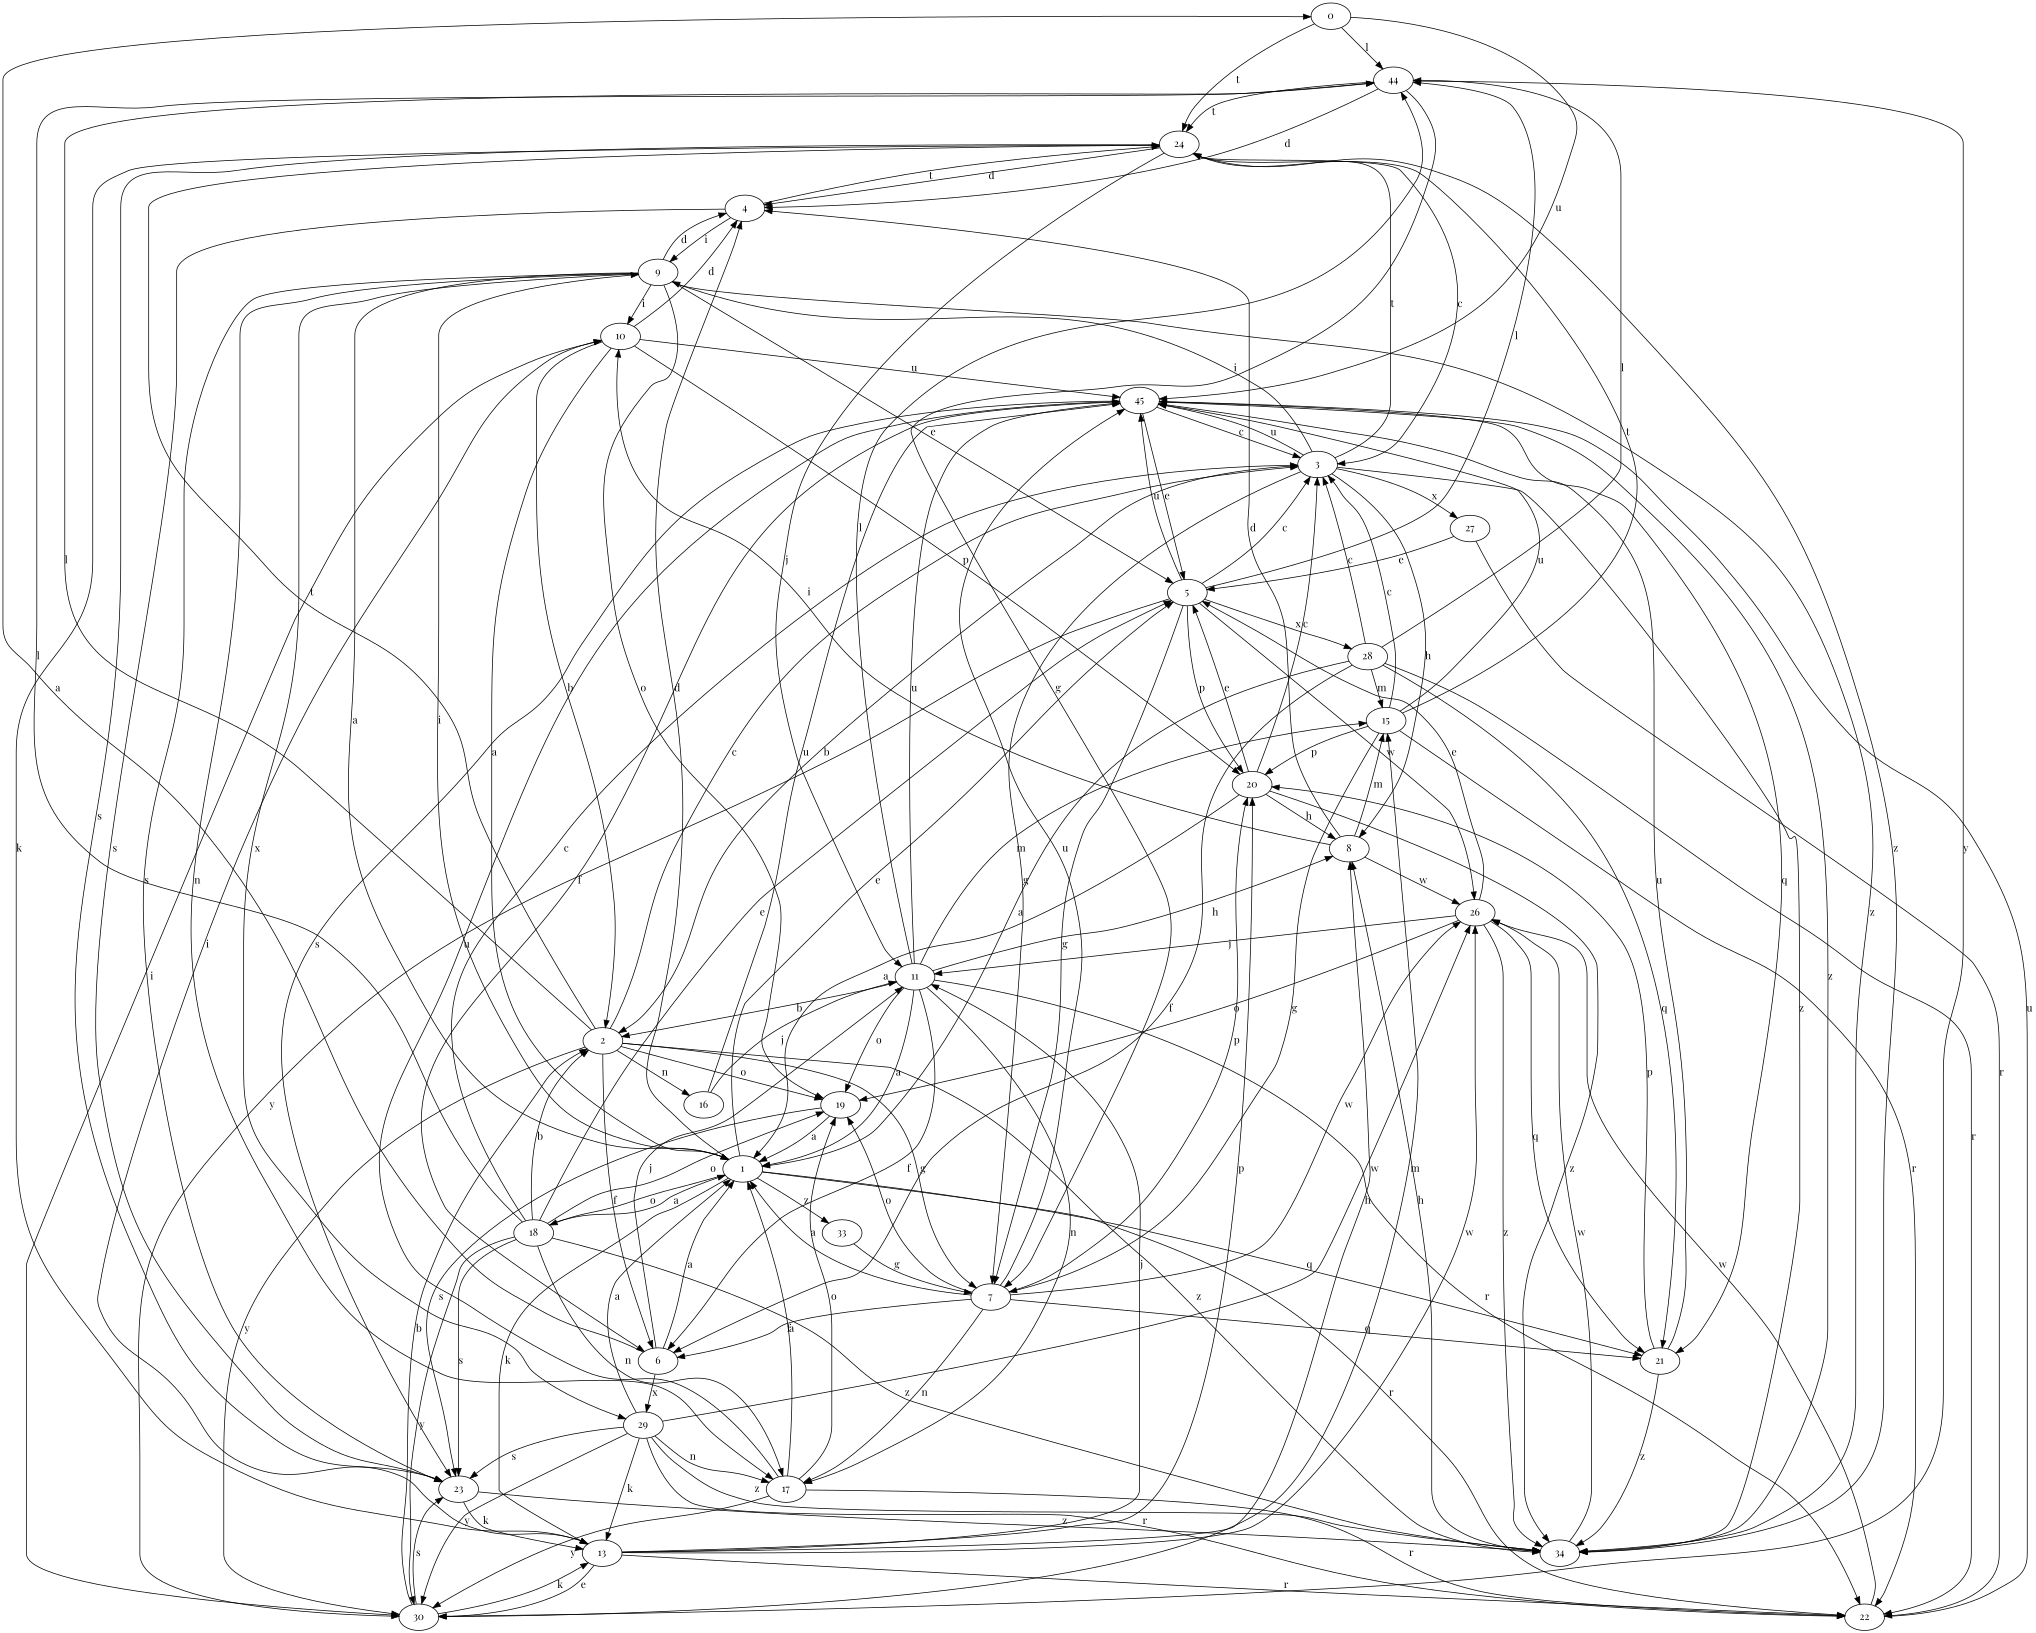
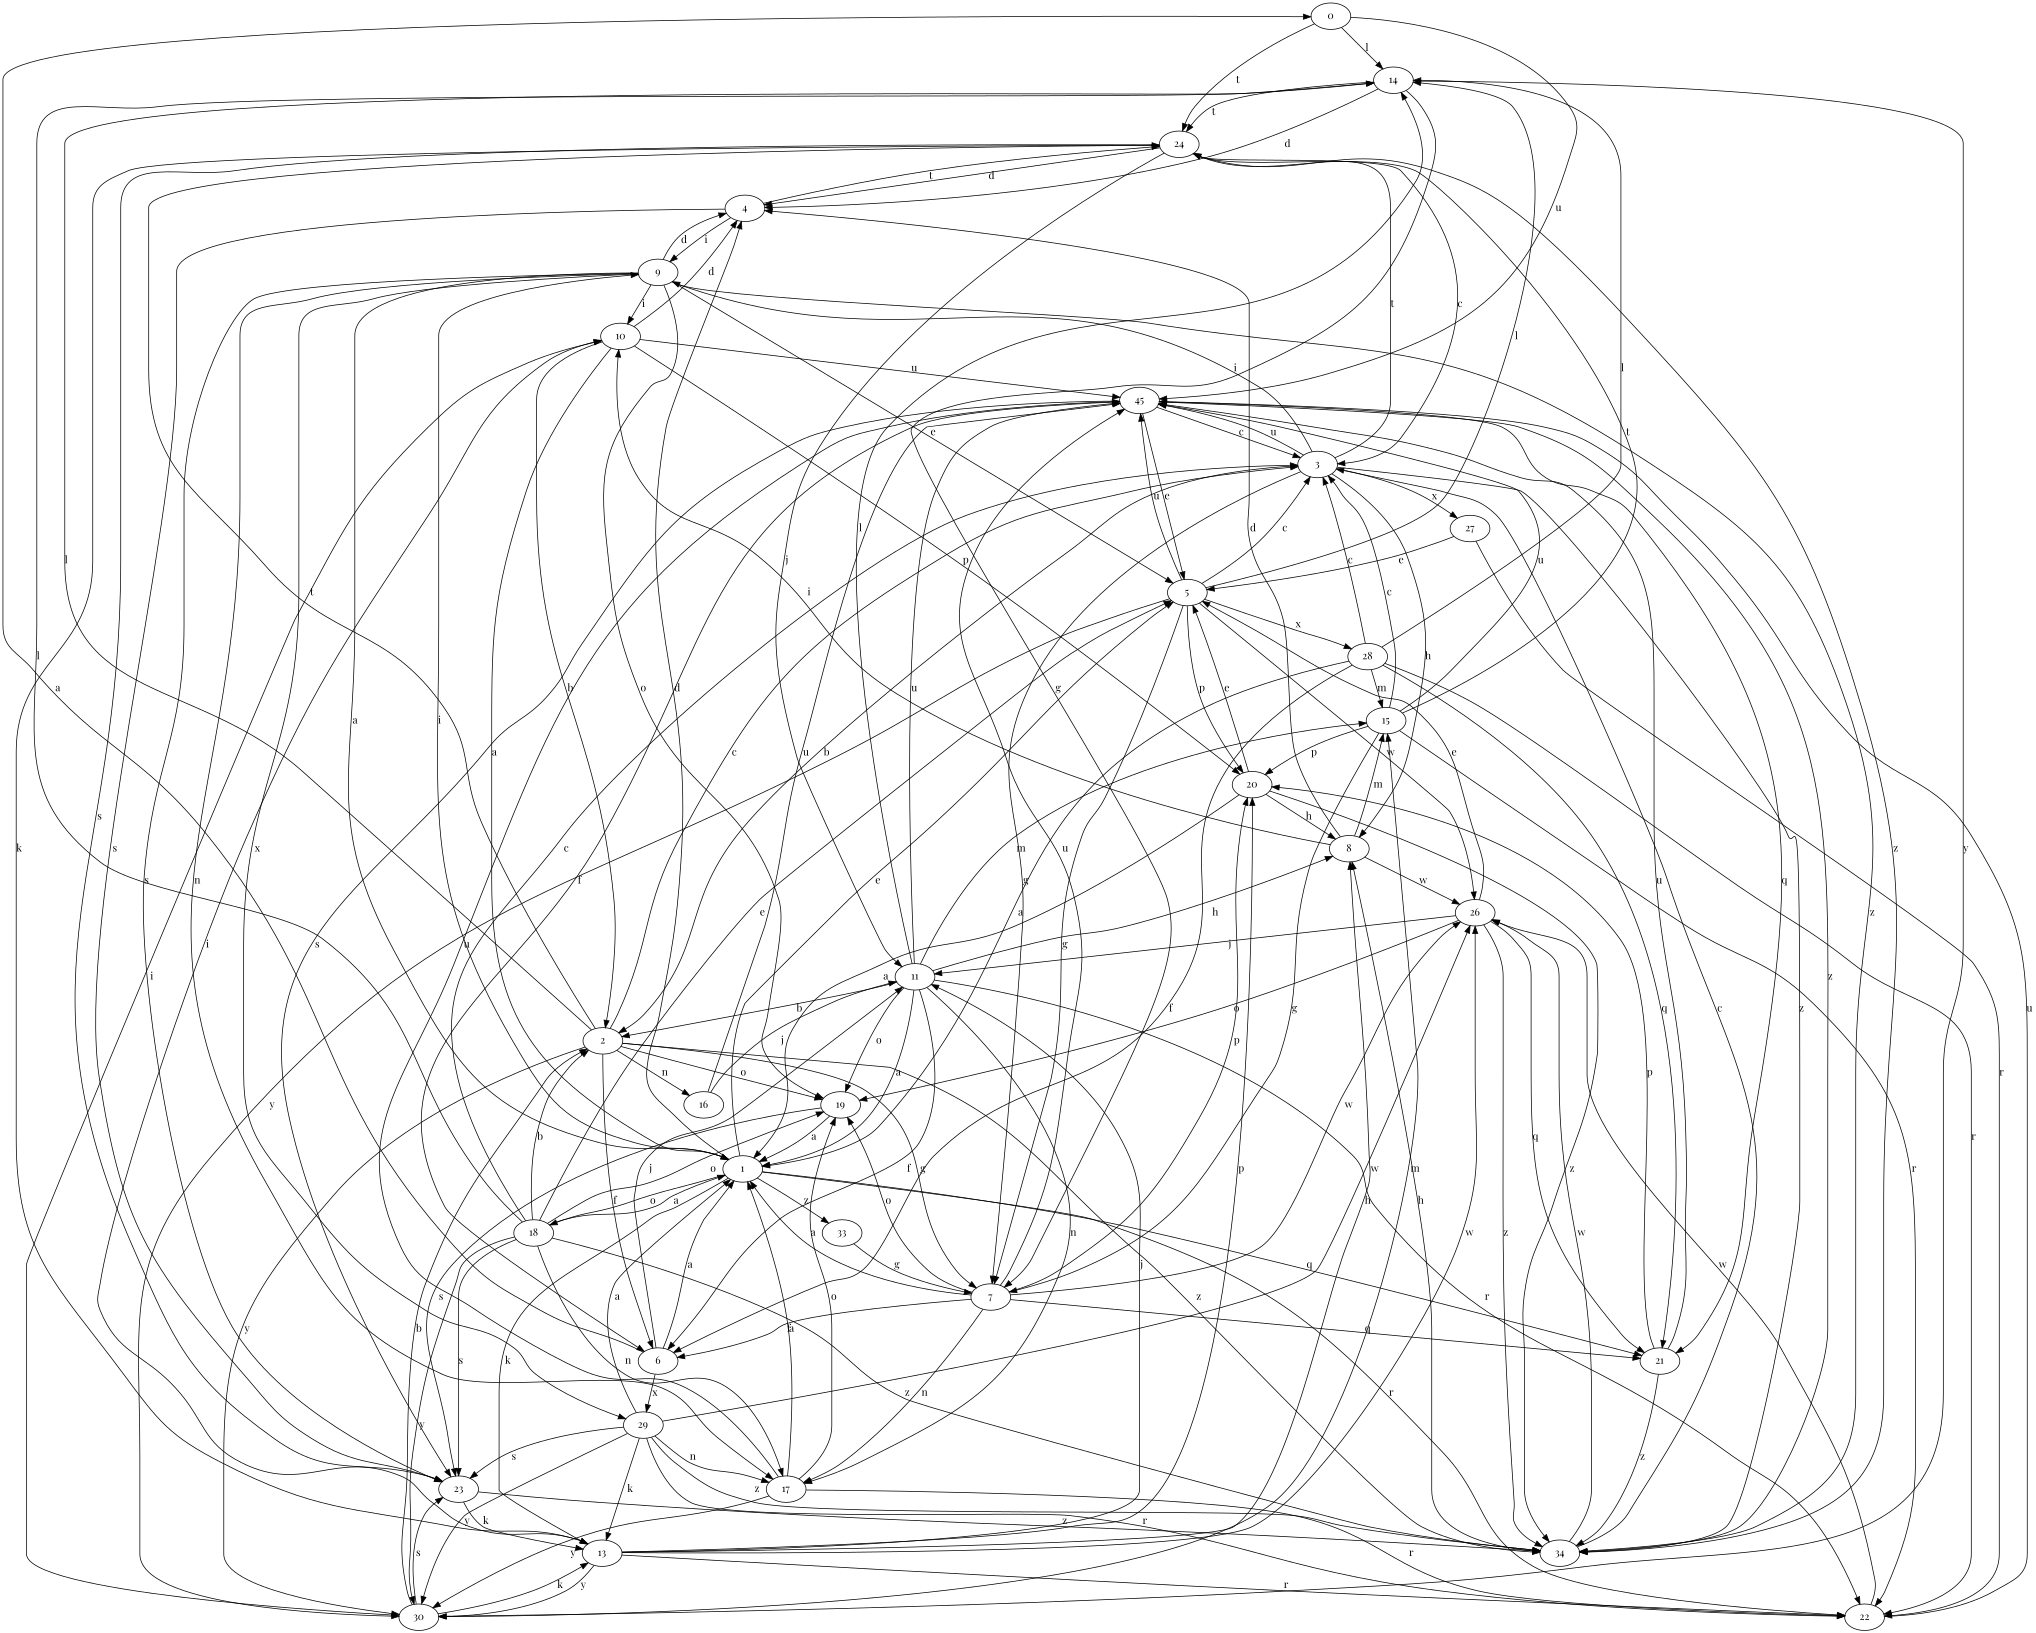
node "44": label "44" -> "14"
edge "20" -> "3": now "34" -> "3"
edge "13" -> "30": label "e" -> "y"
